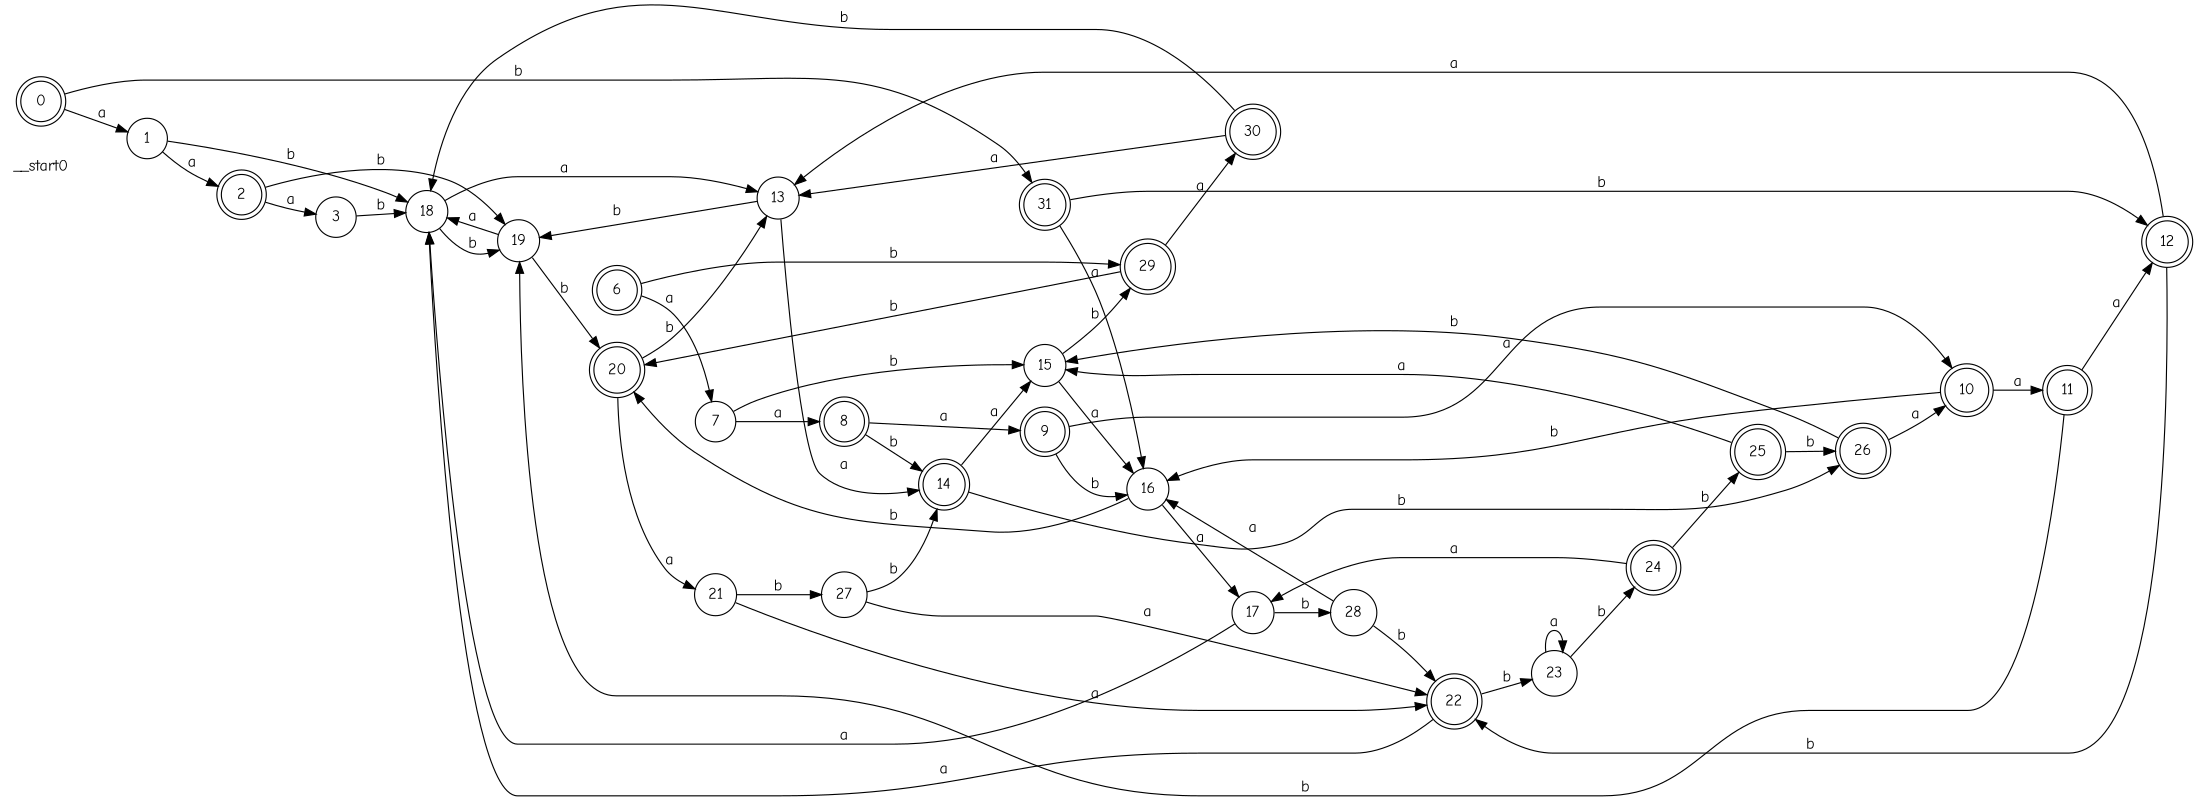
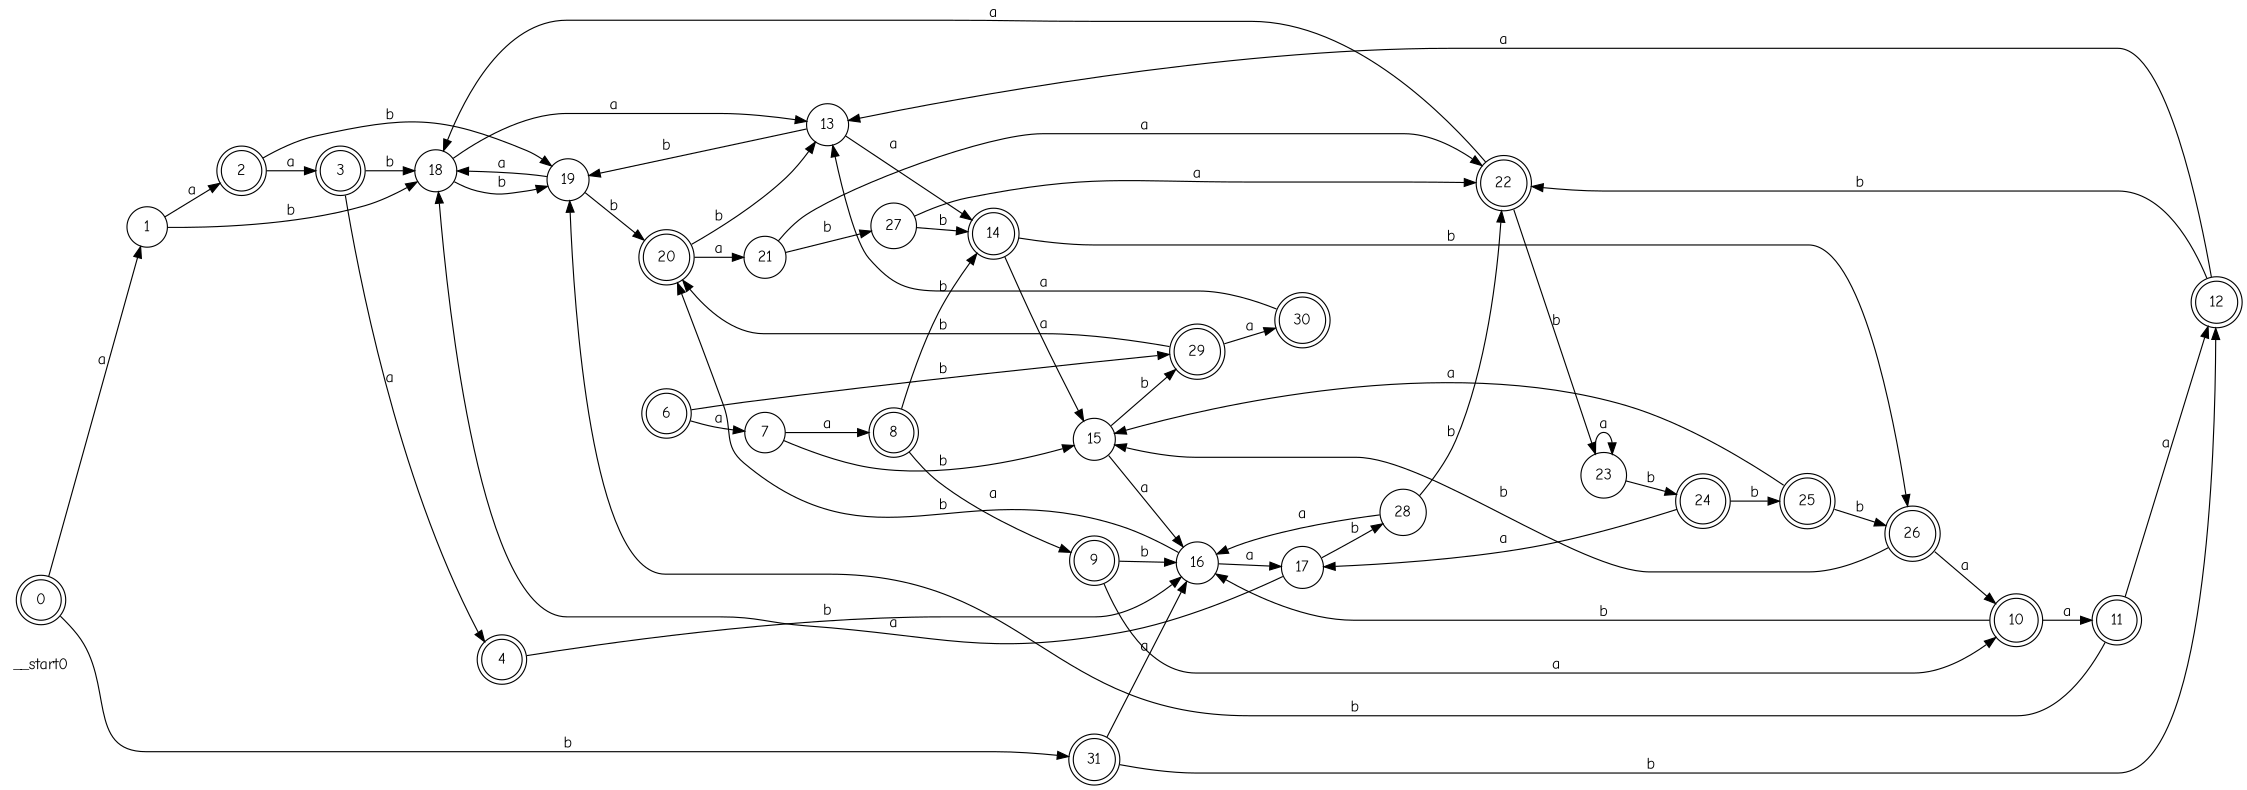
edge "30" -> "18": removed, label "b"
node "3": shape circle -> doublecircle
node "4": added
